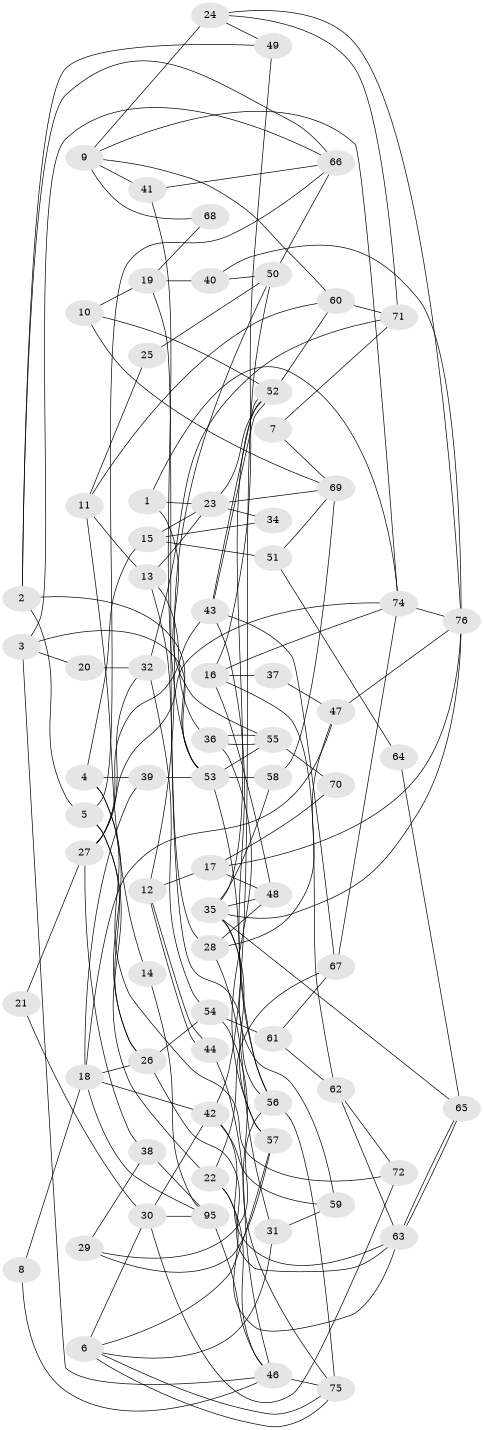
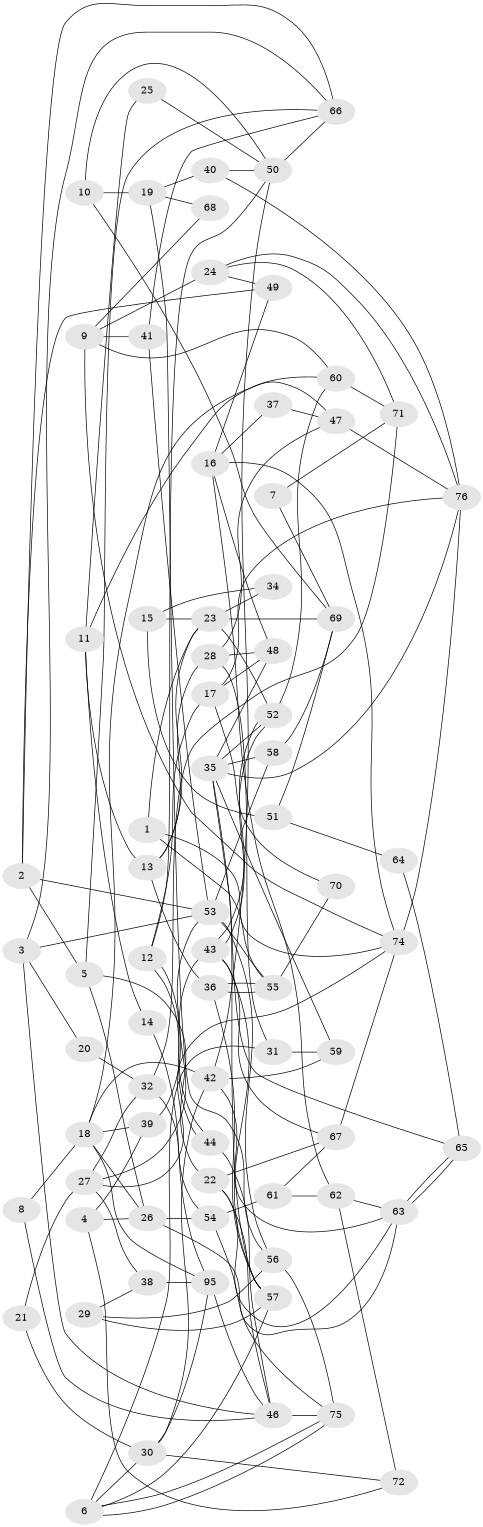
edge "10" -- "52": now "10" -- "50"
edge "15" -- "4": removed
edge "43" -- "56": now "43" -- "57"
